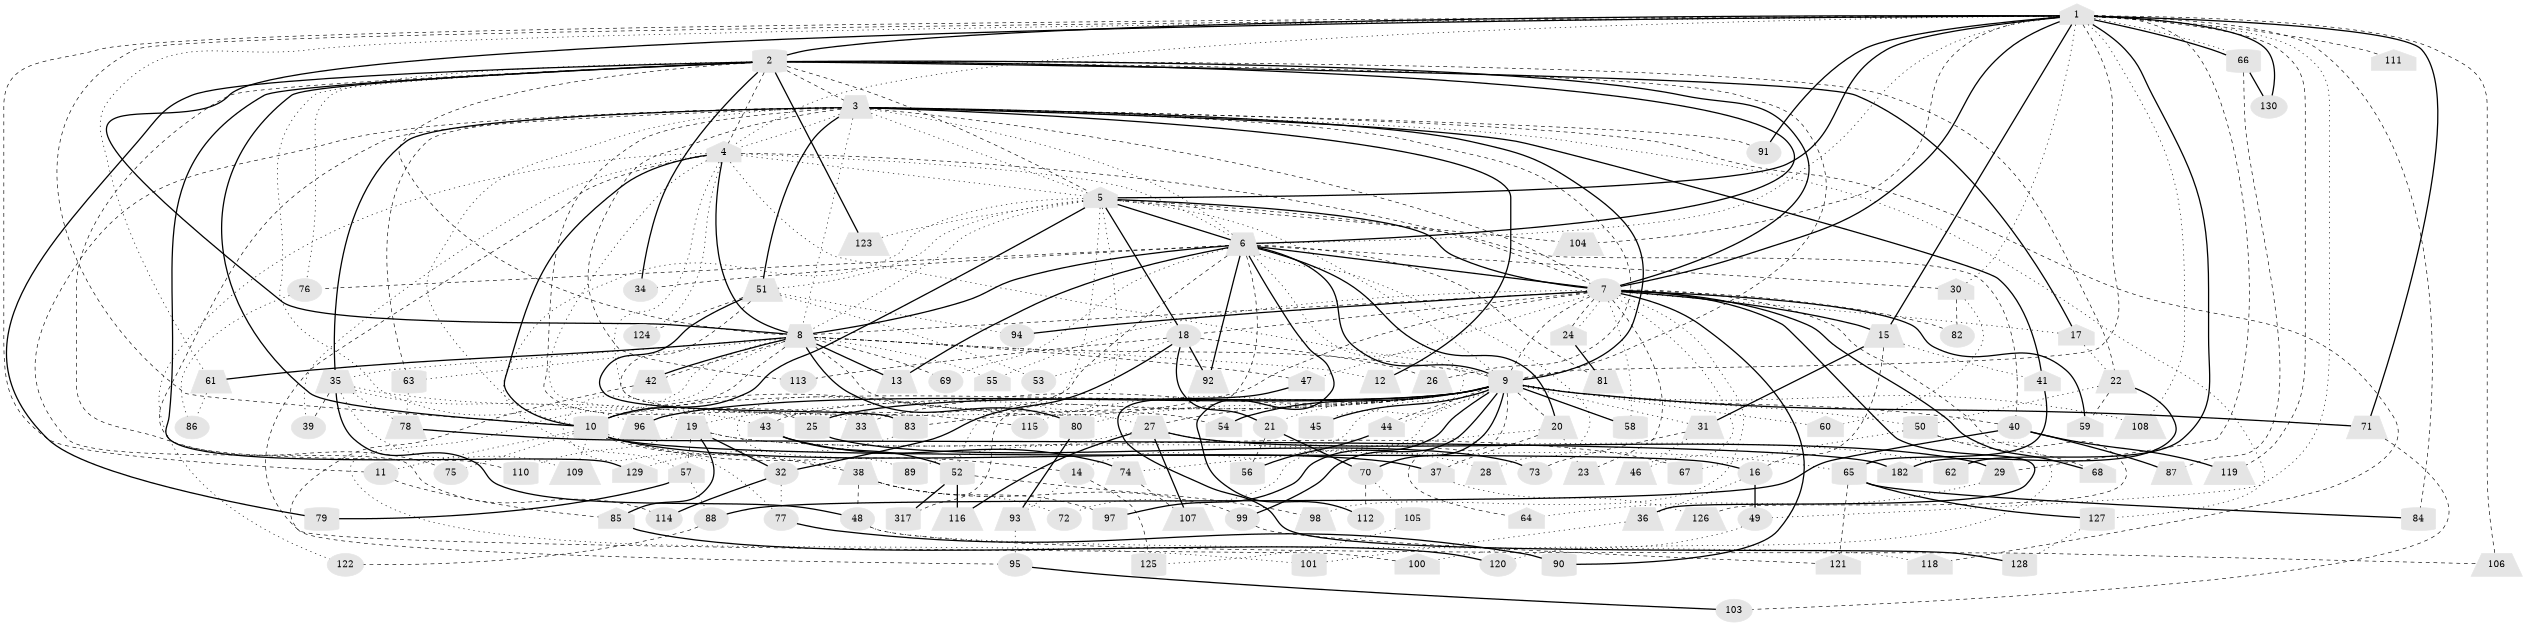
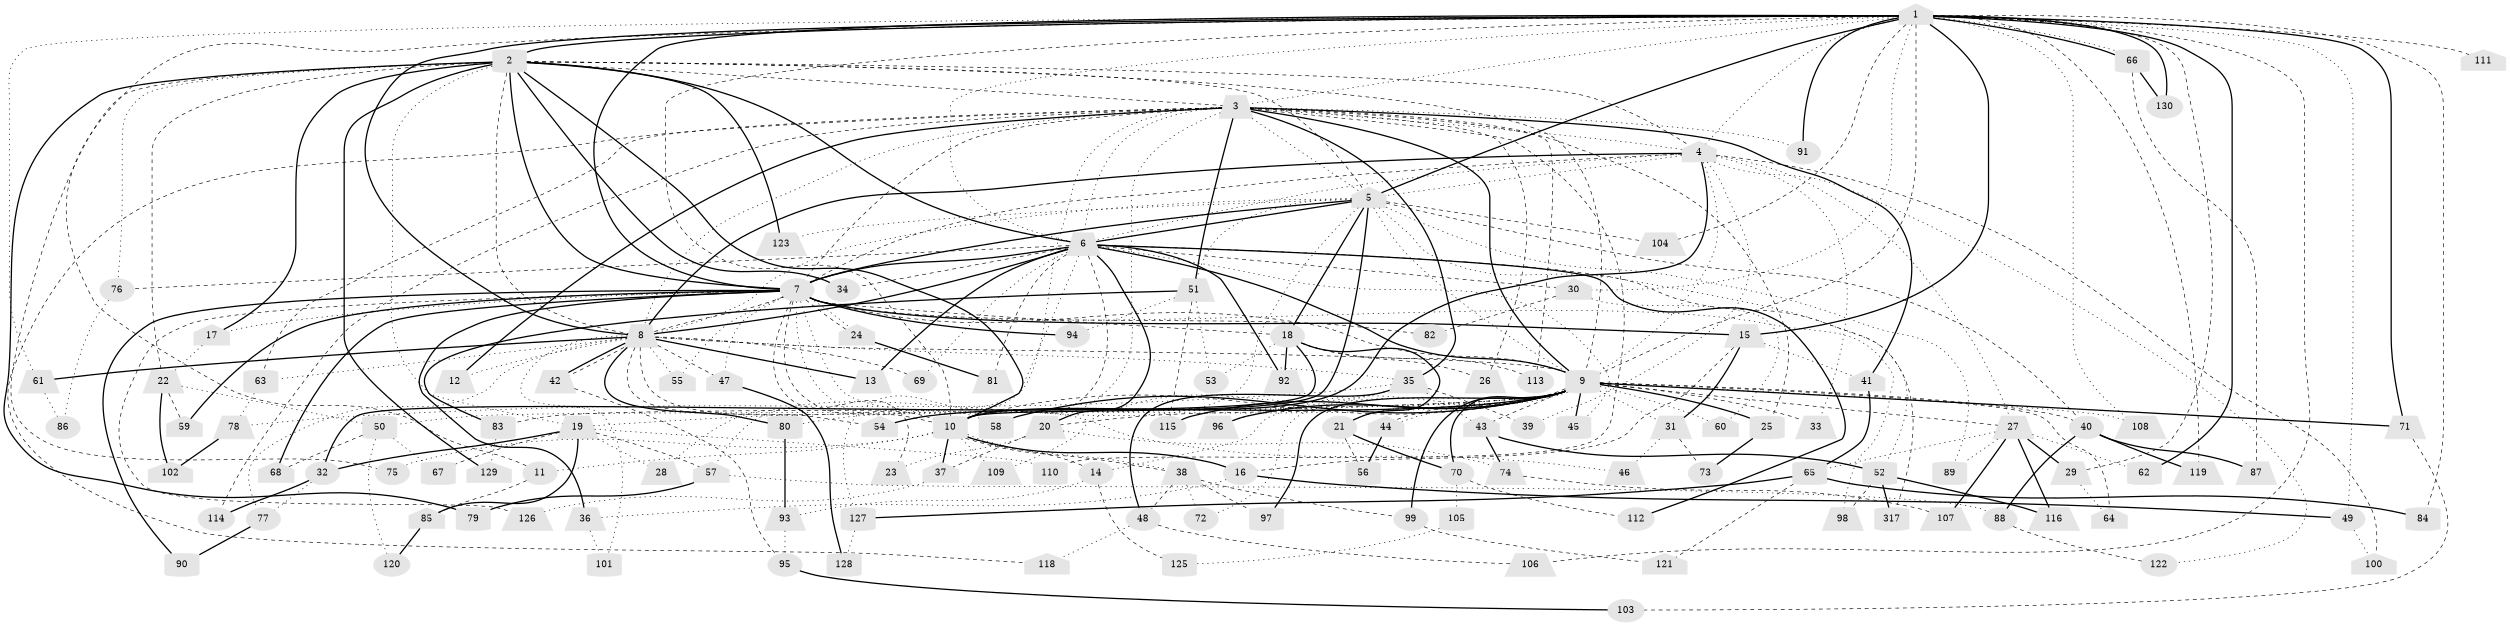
edge "1" -- "3": added
edge "3" -- "91": style dashed -> dotted
node "124": removed
edge "9" -- "115": style dotted -> bold
node "182": label "182" -> "102"
